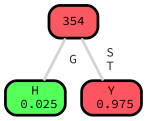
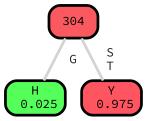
node "354": label "354" -> "304"
